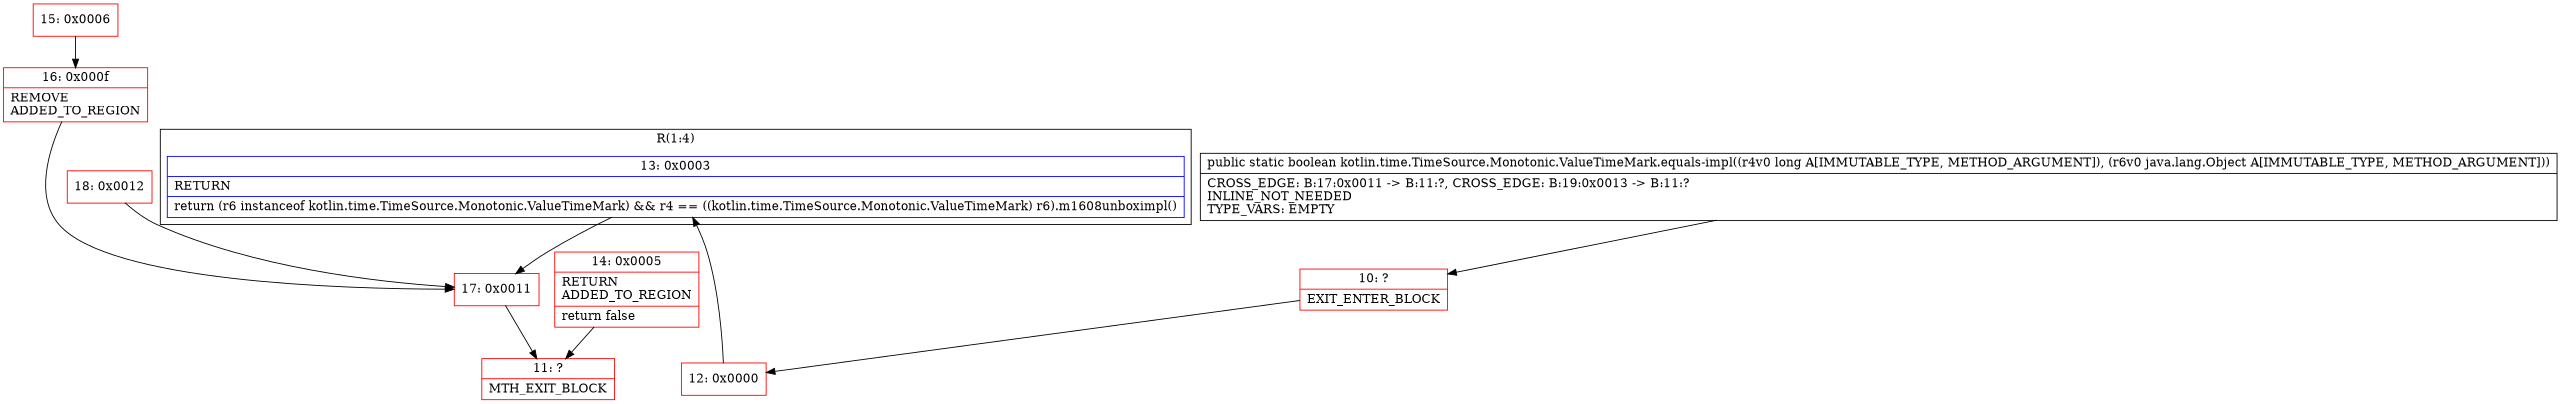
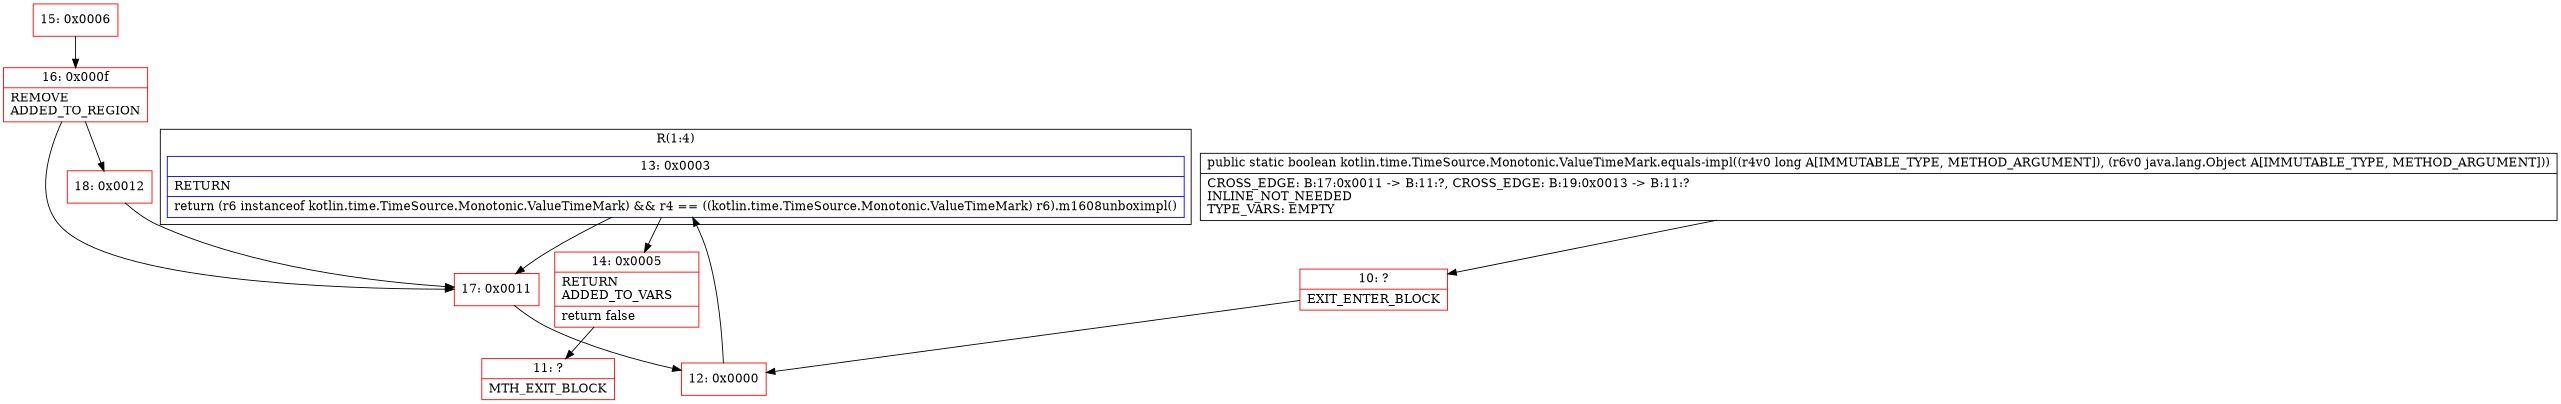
edge "16: 0x000f" -> "18: 0x0012": added
edge "13: 0x0003" -> "14: 0x0005": added
node "14: 0x0005": text "ADDED_TO_REGION" -> "ADDED_TO_VARS"
edge "17: 0x0011" -> "11: ?": now "17: 0x0011" -> "12: 0x0000"
